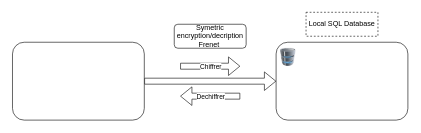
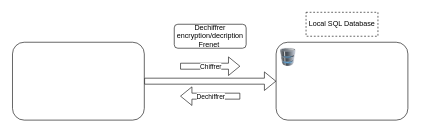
node "Symetric encryption/decription Frenet": label "Symetric encryption/decription Frenet" -> "Dechiffrer encryption/decription Frenet"
